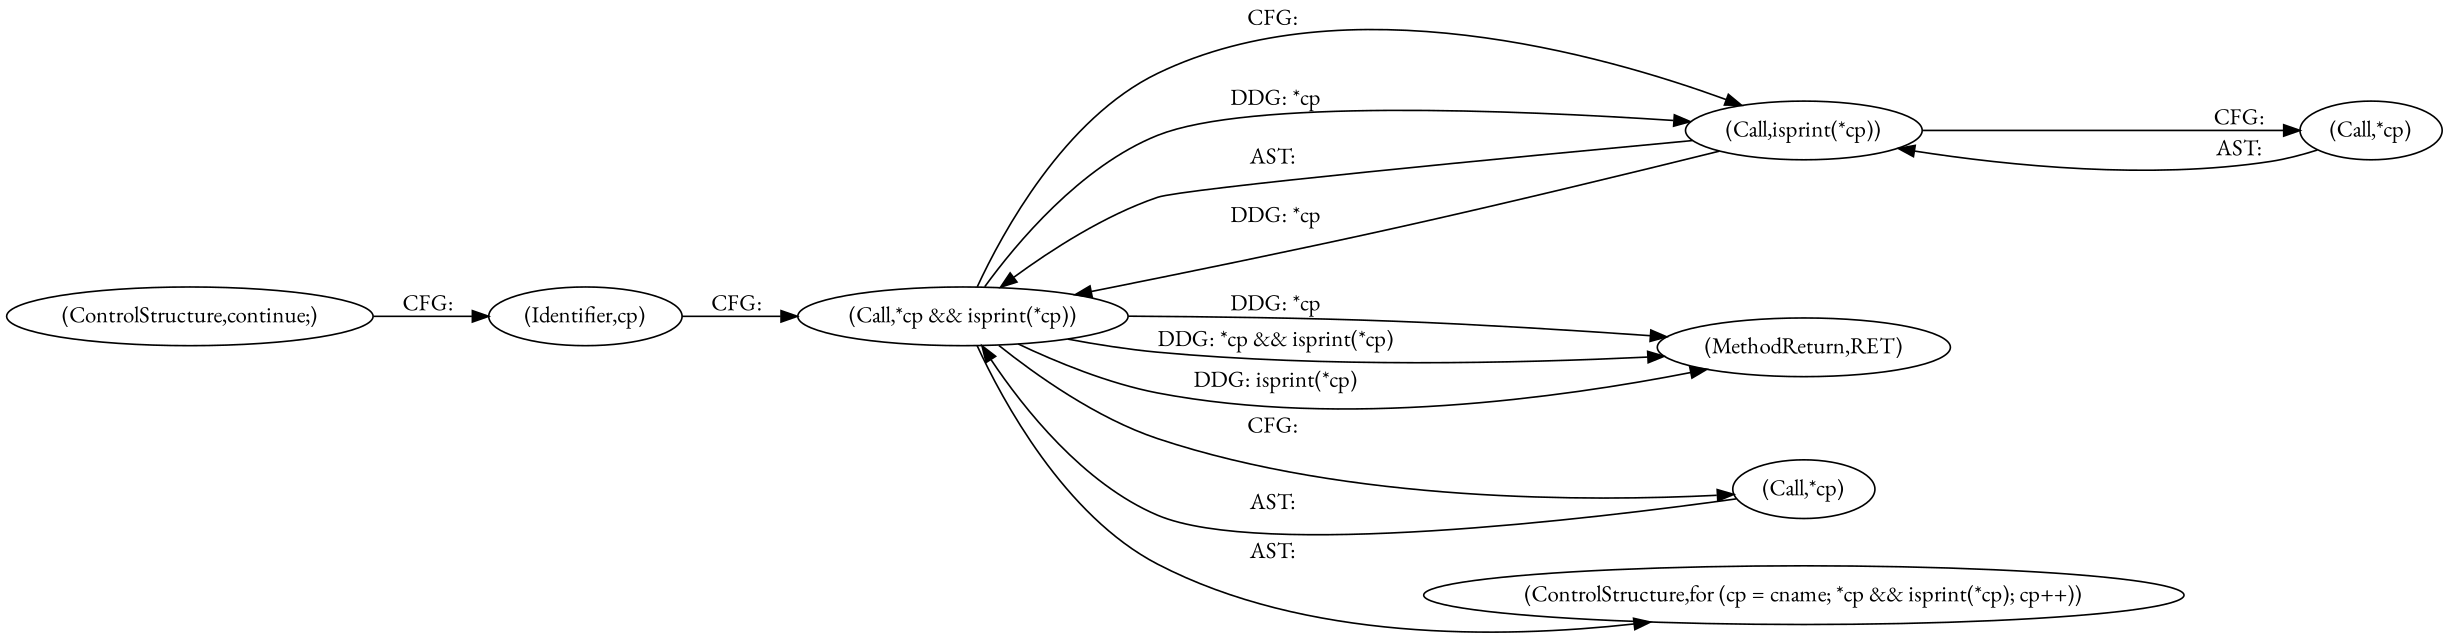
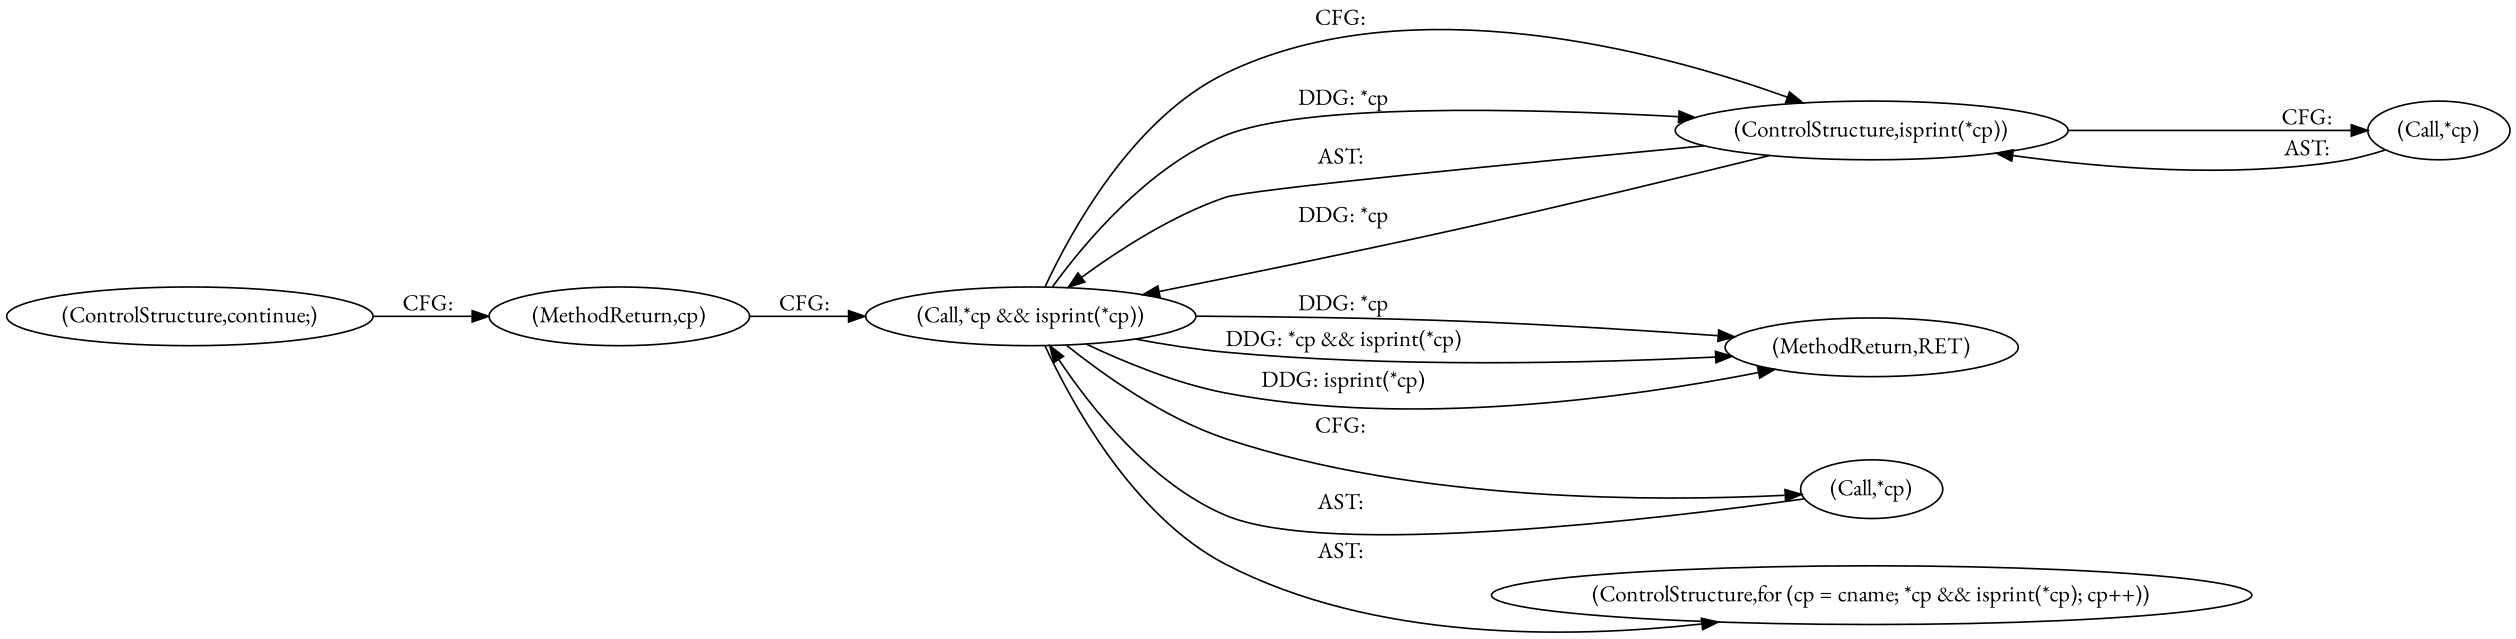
node "(Call,isprint(*cp))": label "(Call,isprint(*cp))" -> "(ControlStructure,isprint(*cp))"
node "(Identifier,cp)": label "(Identifier,cp)" -> "(MethodReturn,cp)"
